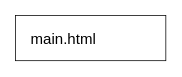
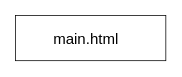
node "main.html": moved (63, 38) -> (86, 38)
